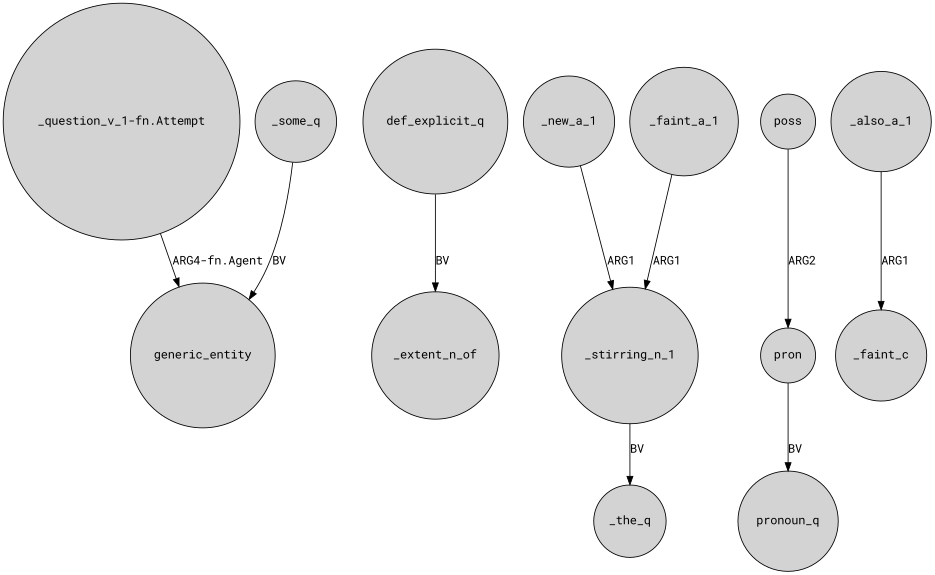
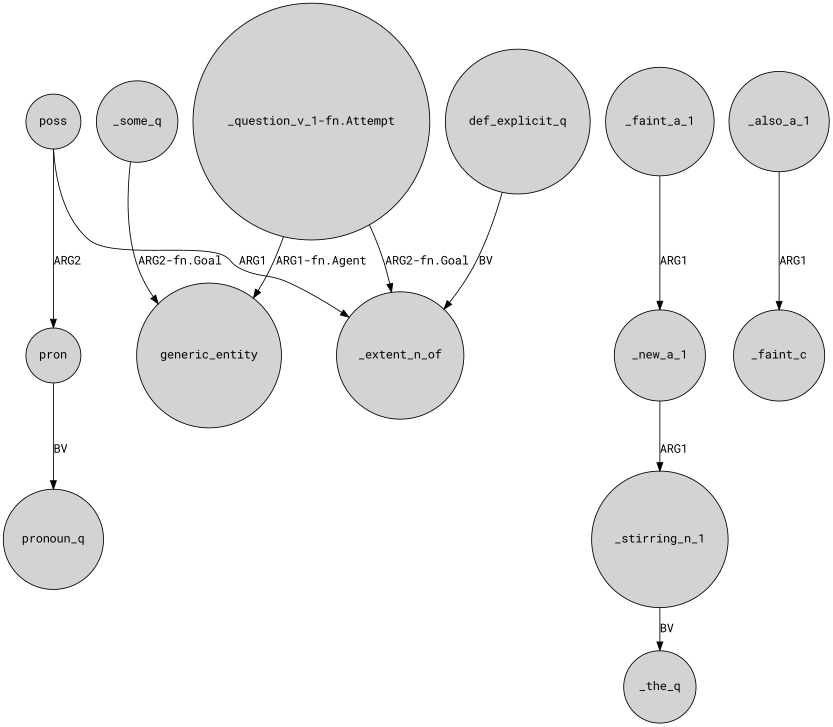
edge "_faint_a_1" -> "_stirring_n_1": now "_faint_a_1" -> "_new_a_1"
edge "poss" -> "_extent_n_of": added, label "ARG1"
edge "_question_v_1-fn.Attempt" -> "_extent_n_of": added, label "ARG2-fn.Goal"
edge "_question_v_1-fn.Attempt" -> "generic_entity": label "ARG4-fn.Agent" -> "ARG1-fn.Agent"
edge "_some_q" -> "generic_entity": label "BV" -> "ARG2-fn.Goal"
